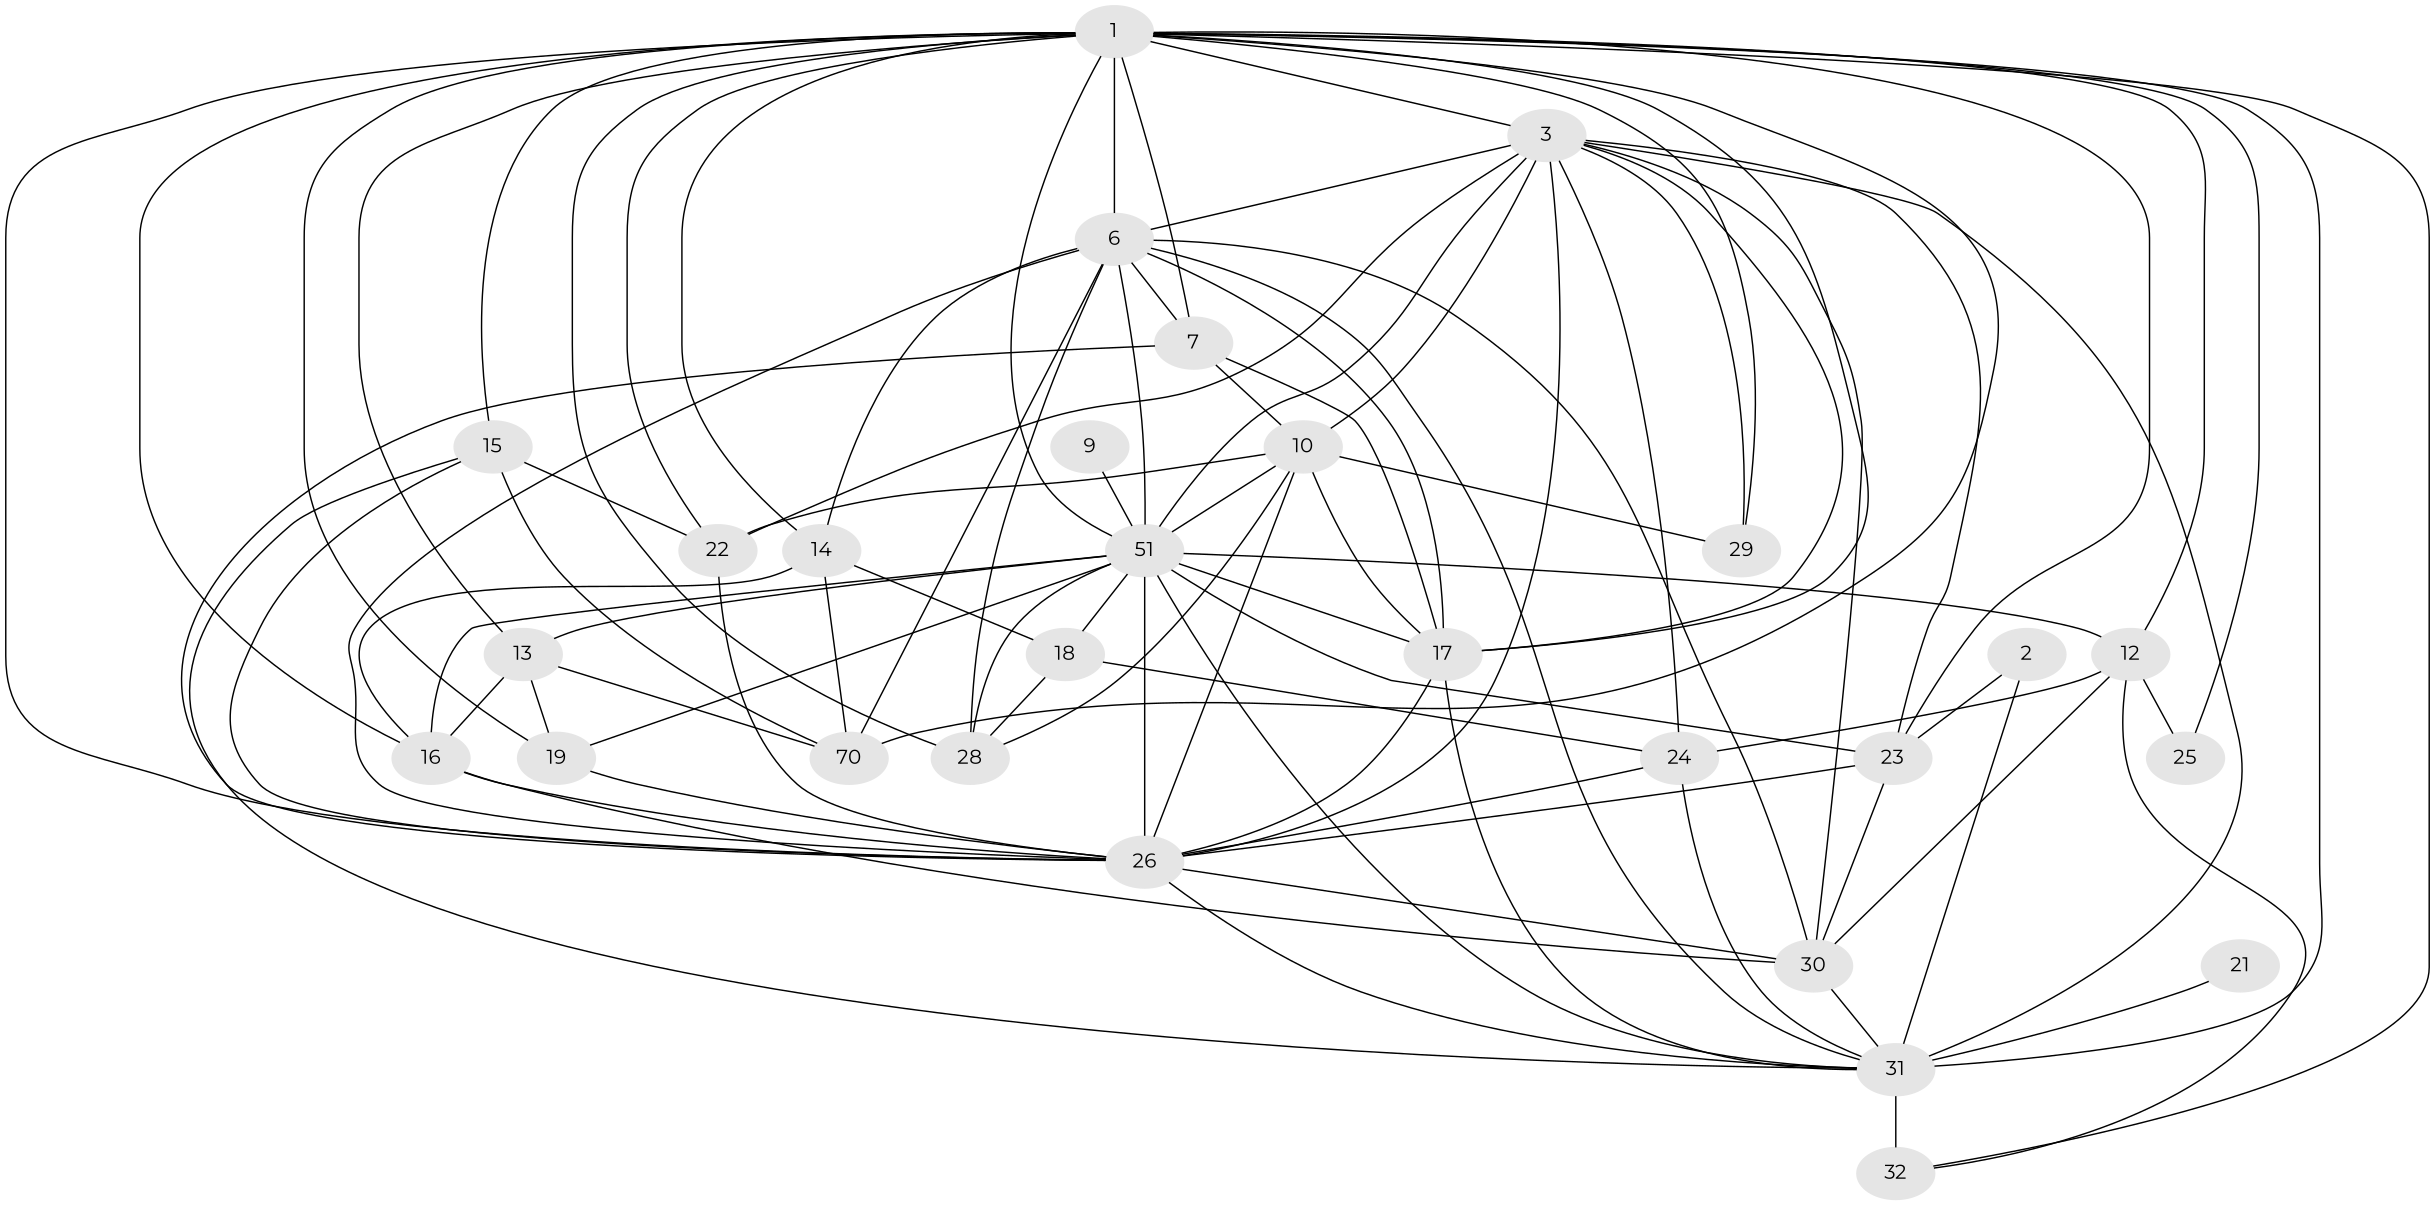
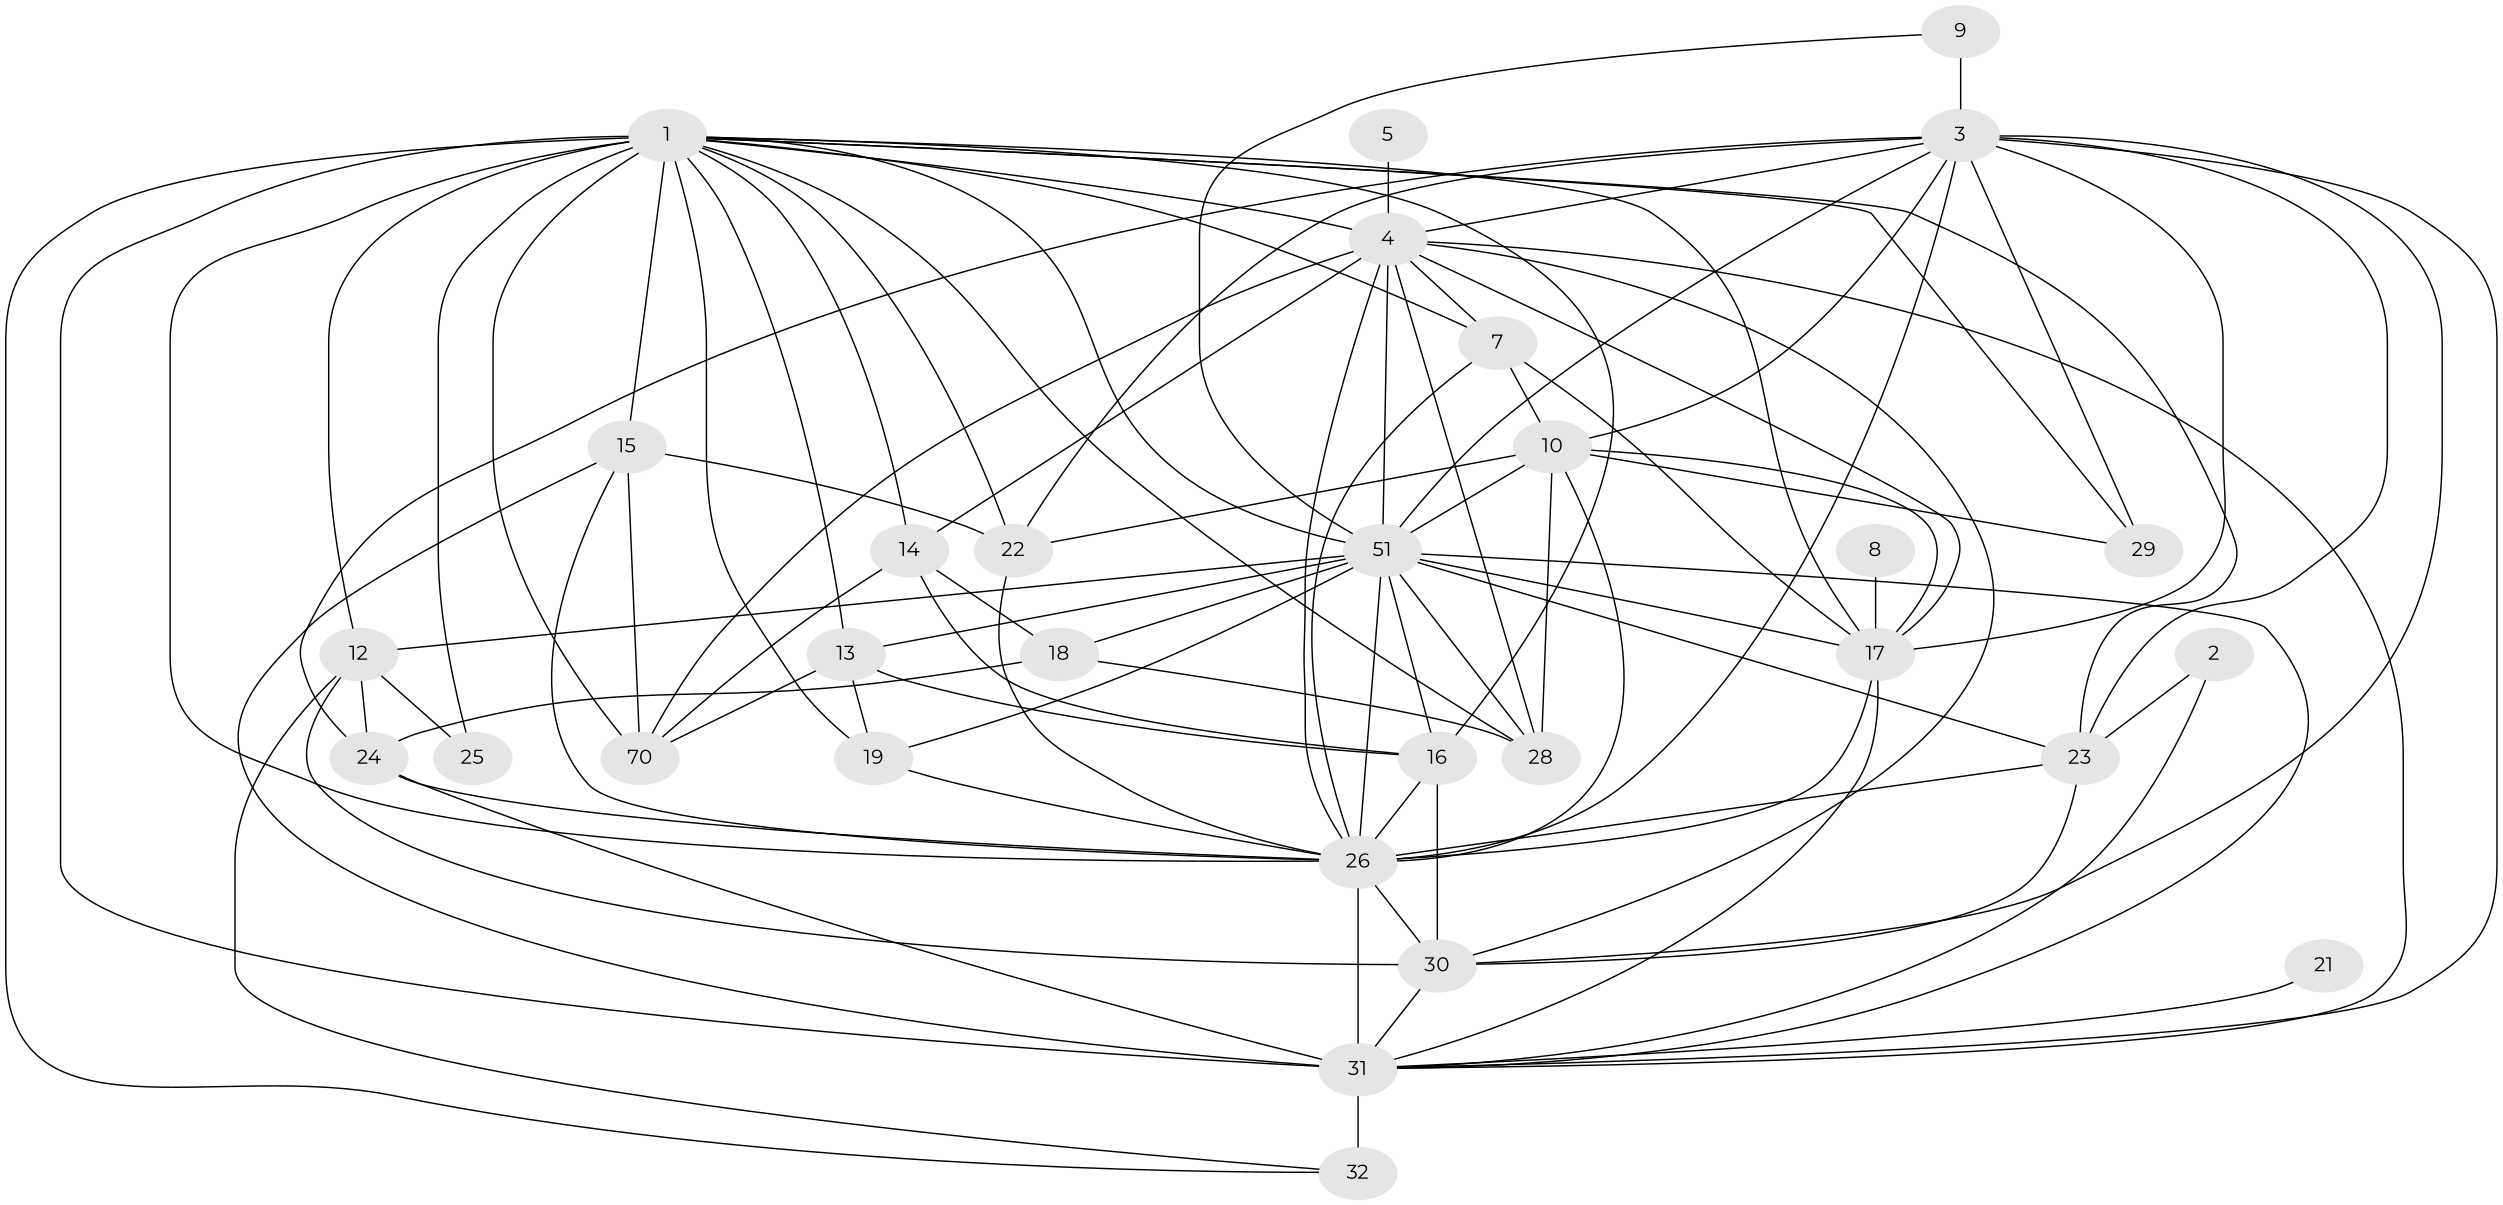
edge "1" -- "3": now "9" -- "3"
node "5": added
node "6": label "6" -> "4"
node "8": added
